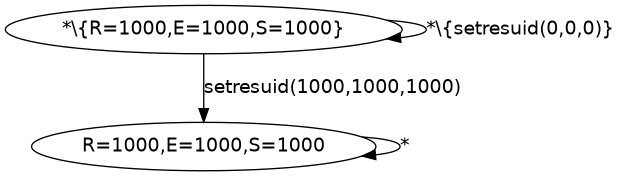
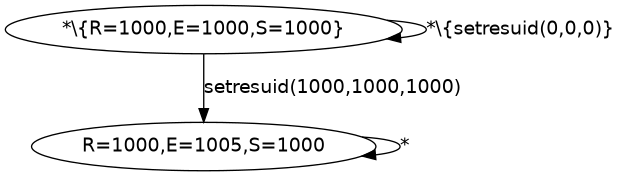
node "R=1000,E=1000,S=1000": label "R=1000,E=1000,S=1000" -> "R=1000,E=1005,S=1000"
